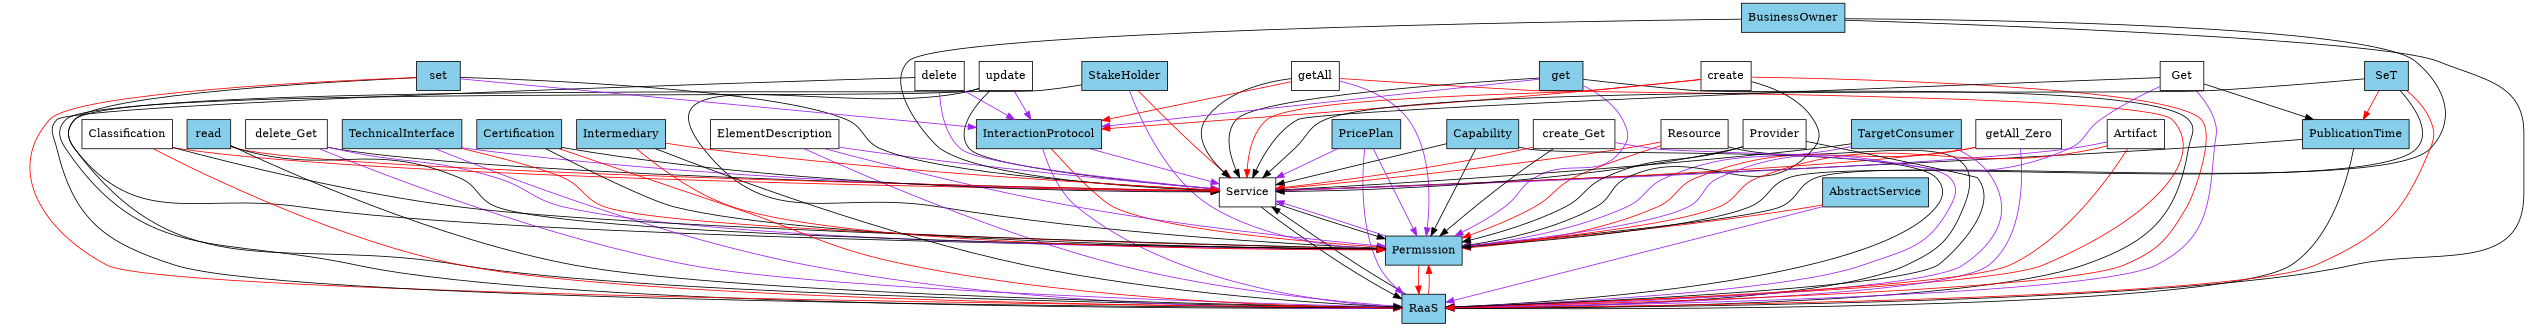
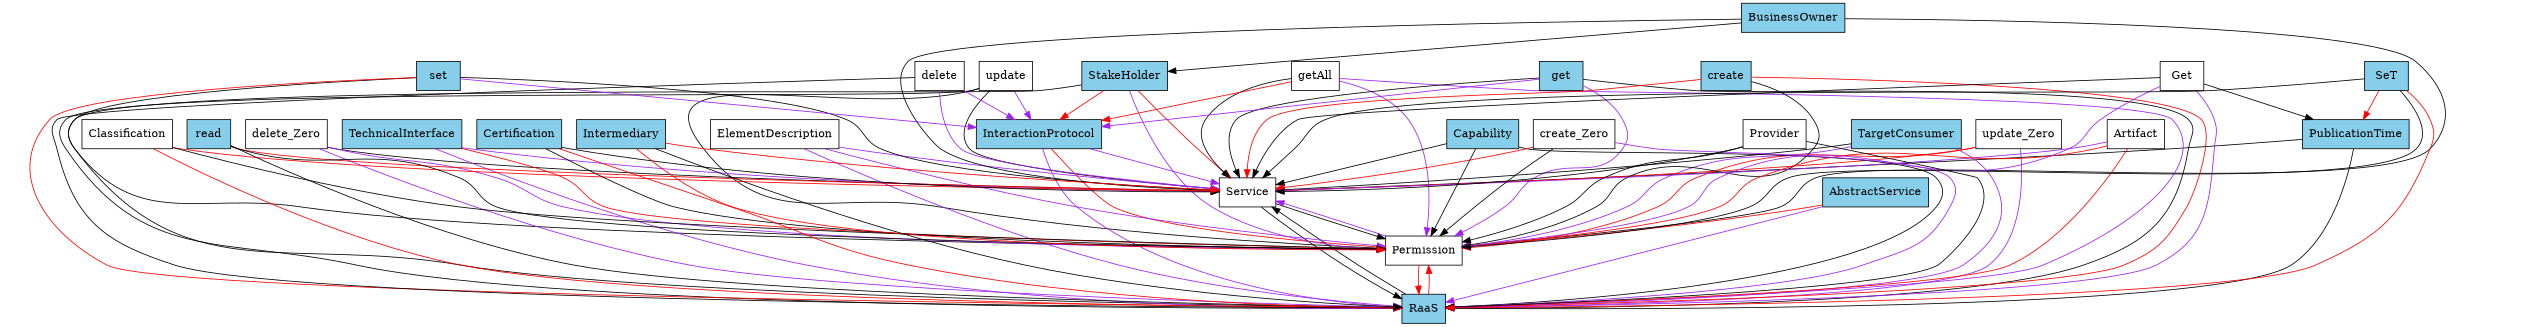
node "create": fillcolor white -> skyblue
edge "getAll" -> "RaaS": color red -> purple
edge "create" -> "InteractionProtocol": now "StakeHolder" -> "InteractionProtocol"
node "delete_Get": label "delete_Get" -> "delete_Zero"
node "PricePlan": removed
node "create_Get": label "create_Get" -> "create_Zero"
node "Resource": removed
node "getAll_Zero": label "getAll_Zero" -> "update_Zero"
node "Permission": fillcolor skyblue -> white
edge "BusinessOwner" -> "RaaS": now "BusinessOwner" -> "StakeHolder"
